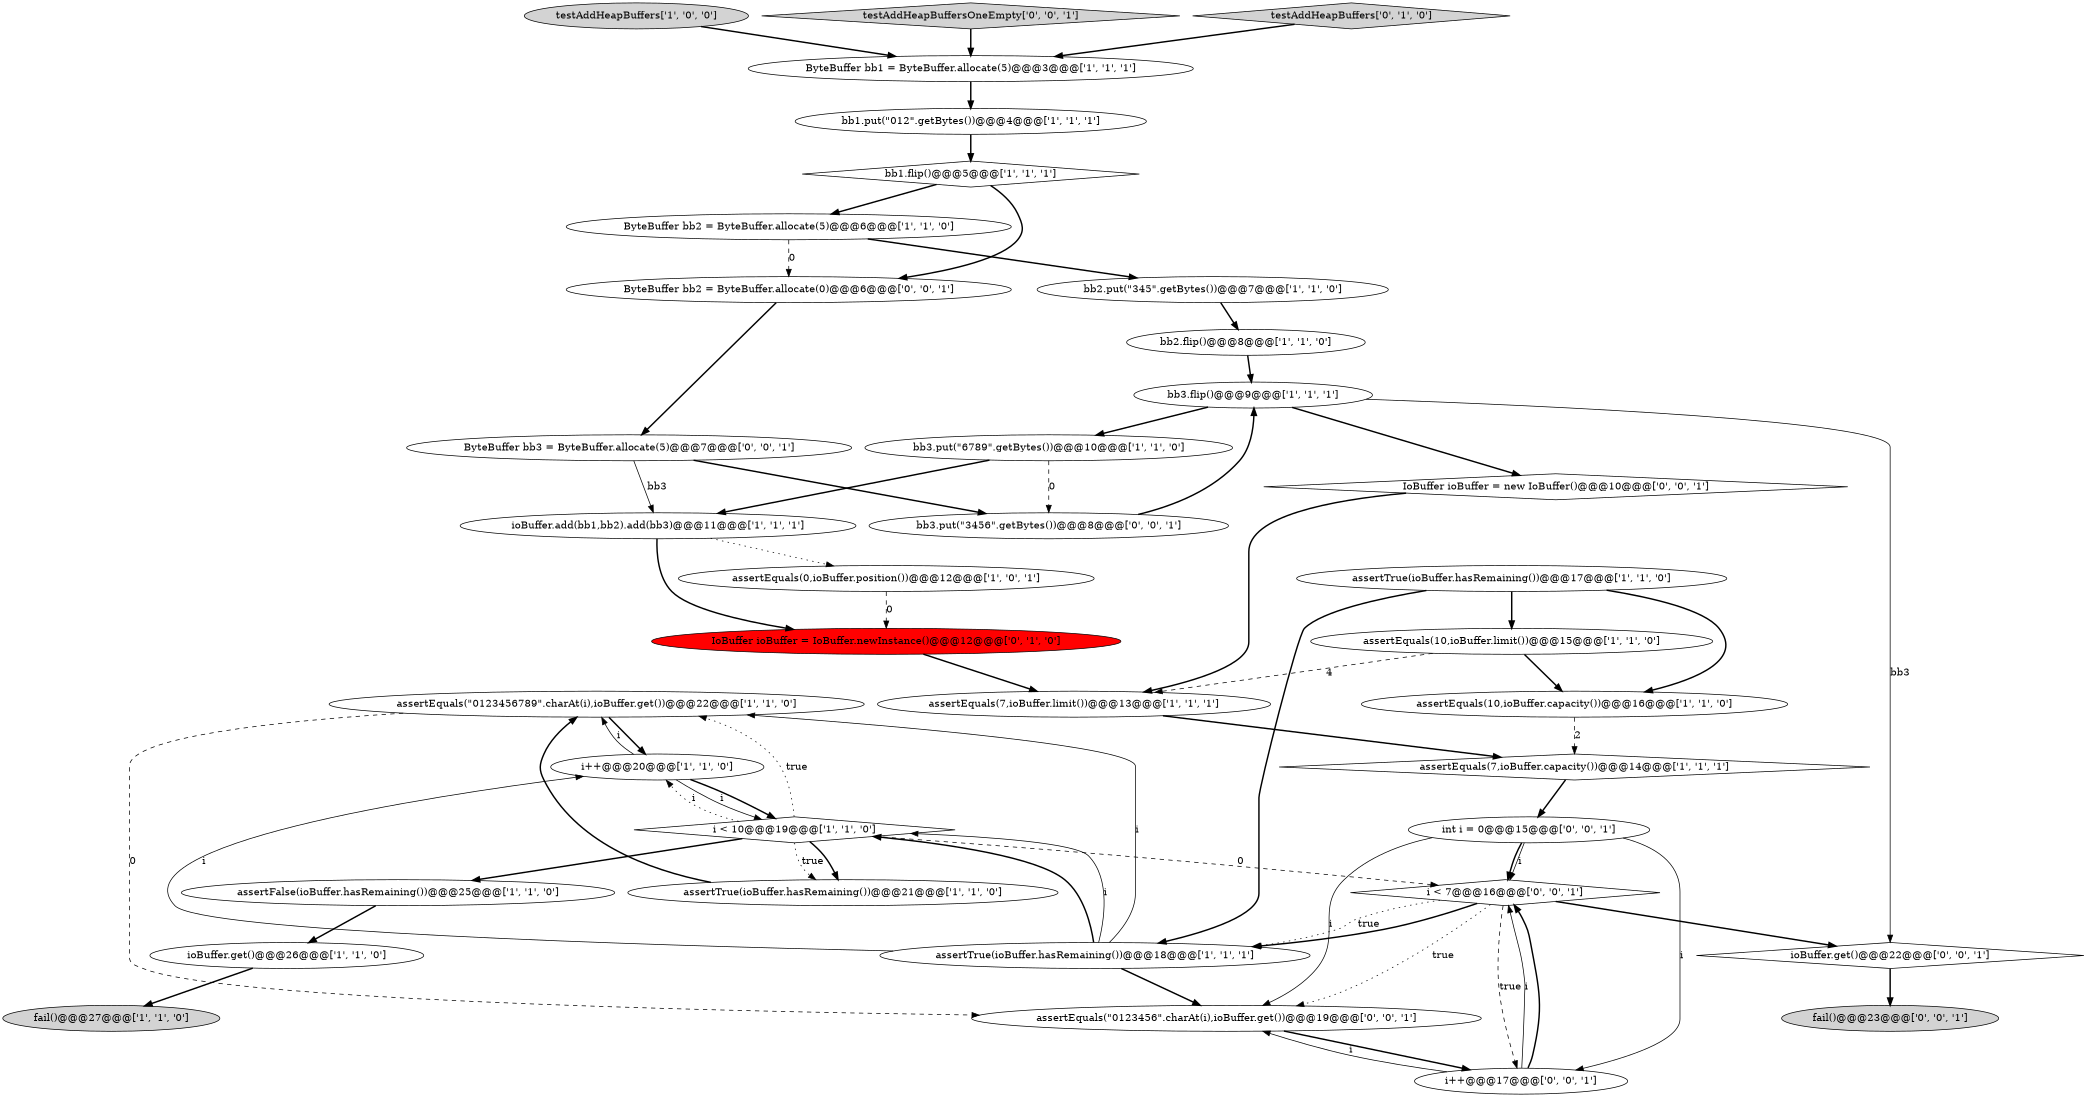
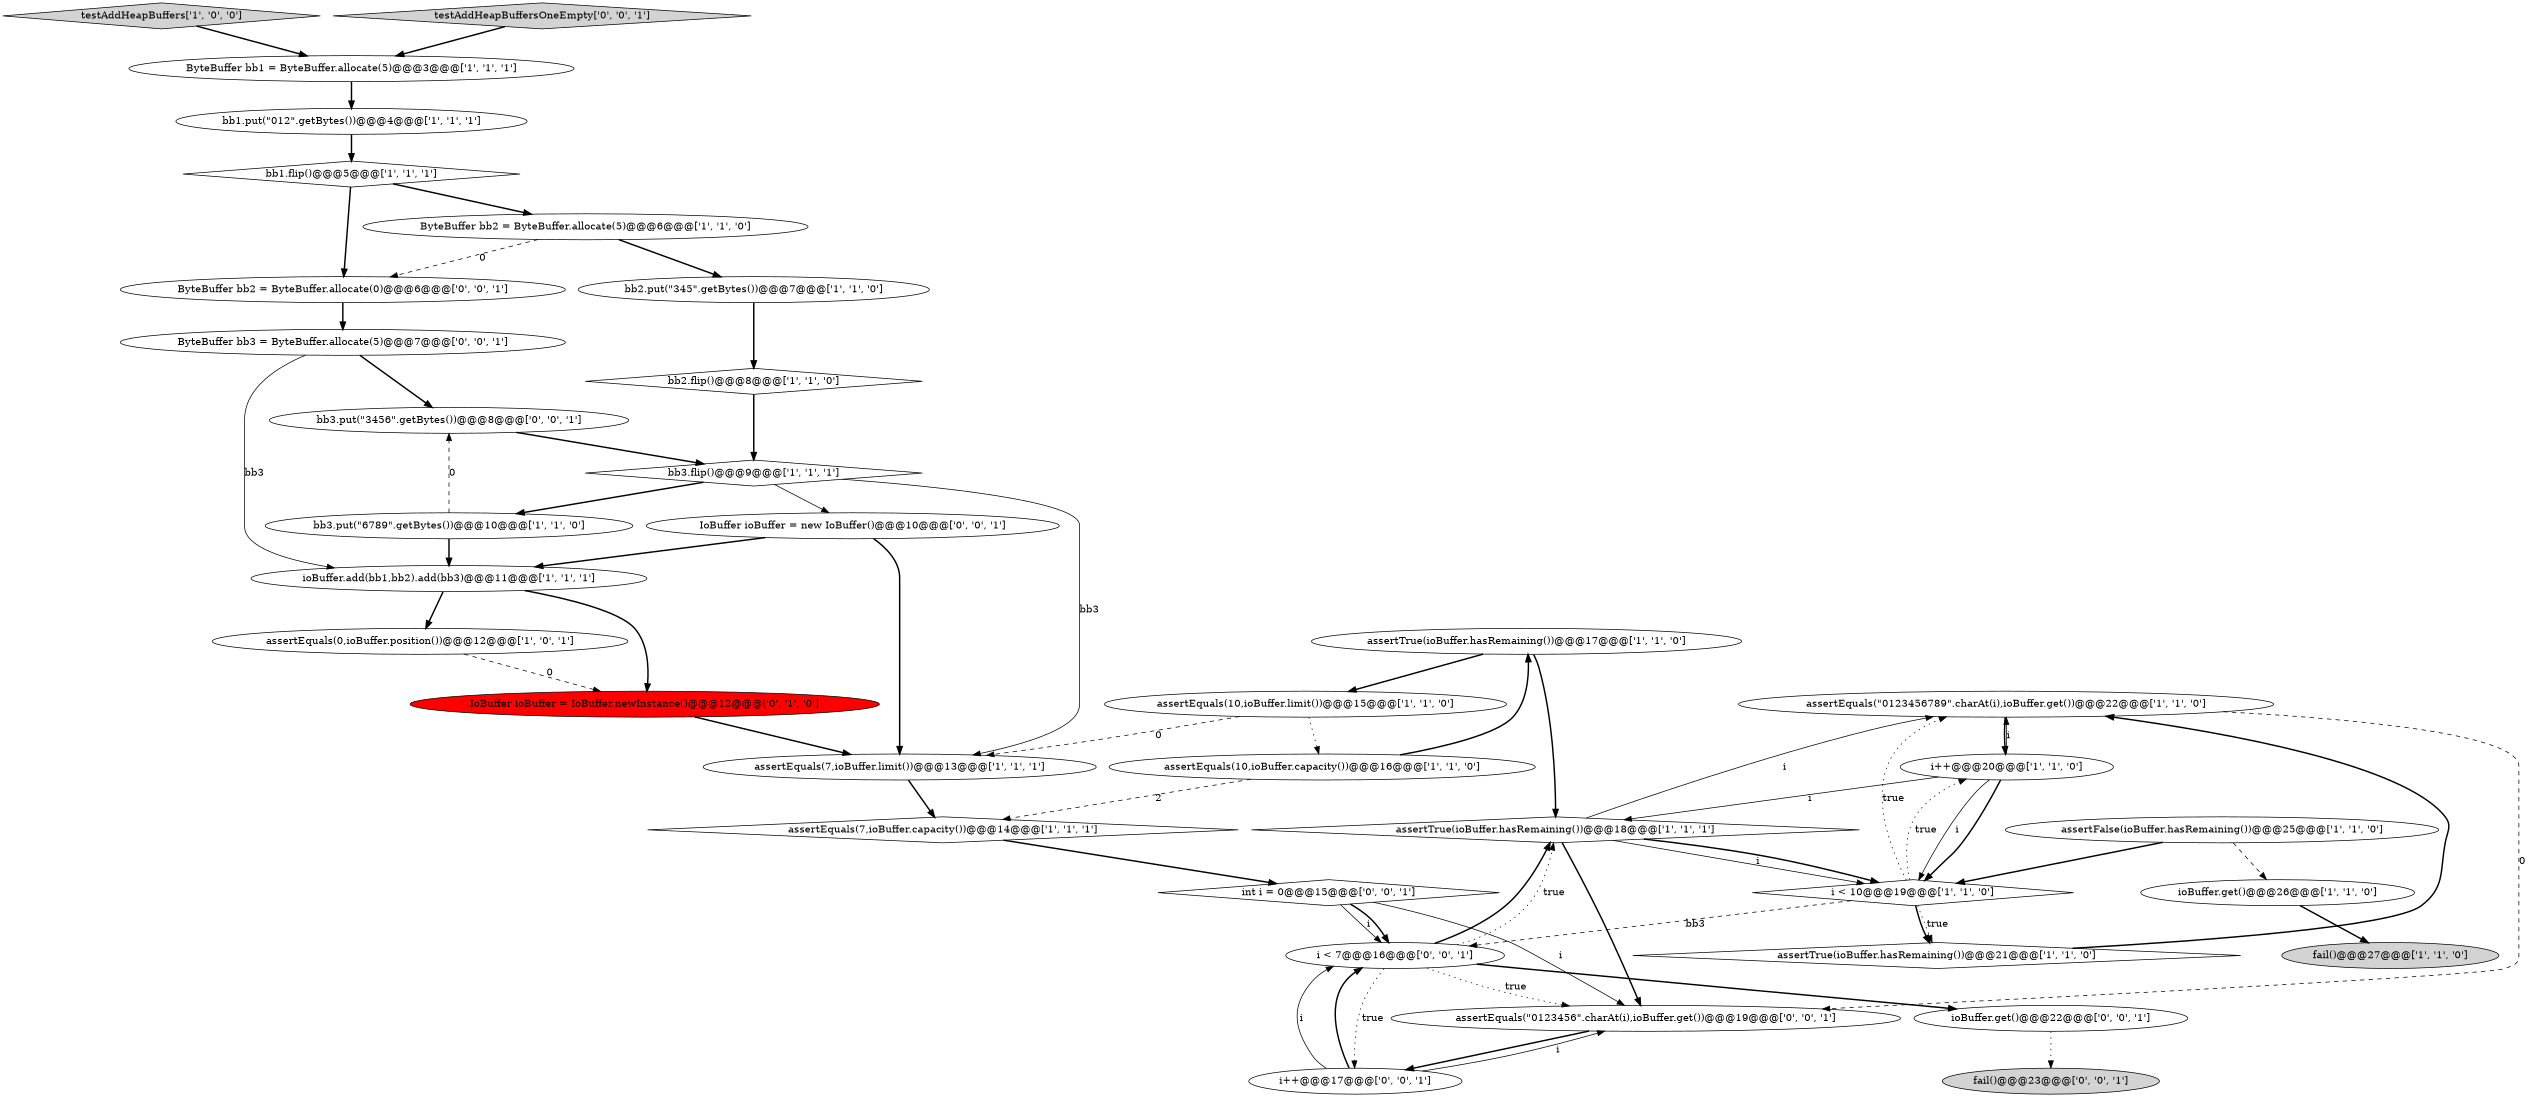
node "testAddHeapBuffers['1', '0', '0']": shape ellipse -> diamond
node "testAddHeapBuffers['0', '1', '0']": removed
node "bb2.flip()@@@8@@@['1', '1', '0']": shape ellipse -> diamond
node "bb3.flip()@@@9@@@['1', '1', '1']": shape ellipse -> diamond
edge "bb3.flip()@@@9@@@['1', '1', '1']" -> "ioBuffer.get()@@@22@@@['0', '0', '1']": now "bb3.flip()@@@9@@@['1', '1', '1']" -> "assertEquals(7,ioBuffer.limit())@@@13@@@['1', '1', '1']"
edge "bb3.flip()@@@9@@@['1', '1', '1']" -> "IoBuffer ioBuffer = new IoBuffer()@@@10@@@['0', '0', '1']": style bold -> solid
node "IoBuffer ioBuffer = new IoBuffer()@@@10@@@['0', '0', '1']": shape diamond -> ellipse
edge "ioBuffer.add(bb1,bb2).add(bb3)@@@11@@@['1', '1', '1']" -> "assertEquals(0,ioBuffer.position())@@@12@@@['1', '0', '1']": style dotted -> bold
edge "IoBuffer ioBuffer = new IoBuffer()@@@10@@@['0', '0', '1']" -> "ioBuffer.add(bb1,bb2).add(bb3)@@@11@@@['1', '1', '1']": added
edge "assertTrue(ioBuffer.hasRemaining())@@@17@@@['1', '1', '0']" -> "assertEquals(10,ioBuffer.capacity())@@@16@@@['1', '1', '0']": reversed
edge "assertEquals(10,ioBuffer.limit())@@@15@@@['1', '1', '0']" -> "assertEquals(10,ioBuffer.capacity())@@@16@@@['1', '1', '0']": style bold -> dotted
edge "assertEquals(10,ioBuffer.limit())@@@15@@@['1', '1', '0']" -> "assertEquals(7,ioBuffer.limit())@@@13@@@['1', '1', '1']": label "4" -> "0"
edge "i < 10@@@19@@@['1', '1', '0']" -> "i++@@@20@@@['1', '1', '0']": label "i" -> "true"
node "int i = 0@@@15@@@['0', '0', '1']": shape ellipse -> diamond
edge "i < 10@@@19@@@['1', '1', '0']" -> "assertFalse(ioBuffer.hasRemaining())@@@25@@@['1', '1', '0']": reversed
edge "i < 10@@@19@@@['1', '1', '0']" -> "i < 7@@@16@@@['0', '0', '1']": label "0" -> "bb3"
node "assertTrue(ioBuffer.hasRemaining())@@@21@@@['1', '1', '0']": shape ellipse -> diamond
node "i < 7@@@16@@@['0', '0', '1']": shape diamond -> ellipse
edge "assertFalse(ioBuffer.hasRemaining())@@@25@@@['1', '1', '0']" -> "ioBuffer.get()@@@26@@@['1', '1', '0']": style bold -> dashed
edge "assertTrue(ioBuffer.hasRemaining())@@@18@@@['1', '1', '1']" -> "i++@@@20@@@['1', '1', '0']": reversed
node "assertTrue(ioBuffer.hasRemaining())@@@18@@@['1', '1', '1']": shape ellipse -> diamond
node "ioBuffer.get()@@@22@@@['0', '0', '1']": shape diamond -> ellipse
edge "int i = 0@@@15@@@['0', '0', '1']" -> "i++@@@17@@@['0', '0', '1']": removed, label "i"
edge "ioBuffer.get()@@@22@@@['0', '0', '1']" -> "fail()@@@23@@@['0', '0', '1']": style bold -> dotted
edge "i < 7@@@16@@@['0', '0', '1']" -> "i++@@@17@@@['0', '0', '1']": style dashed -> dotted
